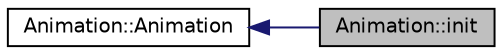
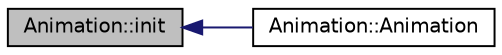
edge "Animation::init" -> "Animation::Animation": reversed
